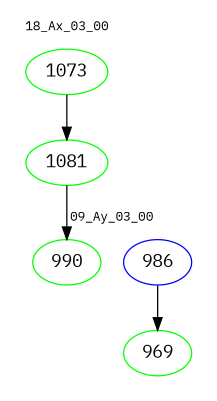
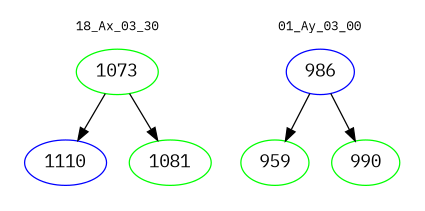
cluster "18_Ax_03_00": label "18_Ax_03_00" -> "18_Ax_03_30"
node "1110": added
edge "1081" -> "990": now "986" -> "990"
cluster "09_Ay_03_00": label "09_Ay_03_00" -> "01_Ay_03_00"
node "969": label "969" -> "959"
